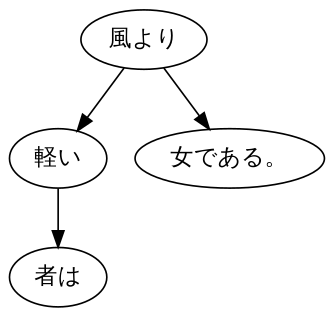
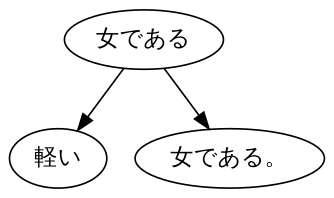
node "風より": label "風より" -> "女である"
node "者は": removed
